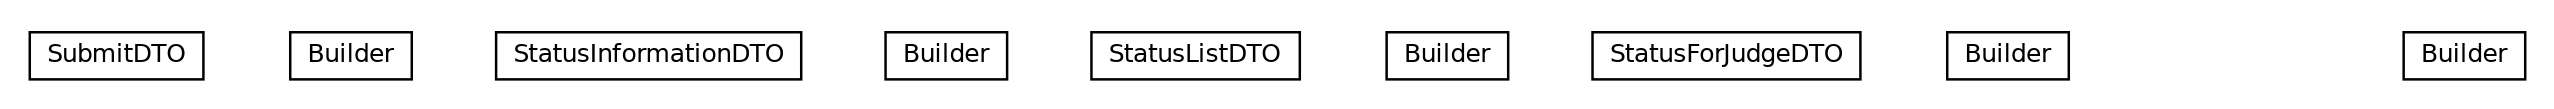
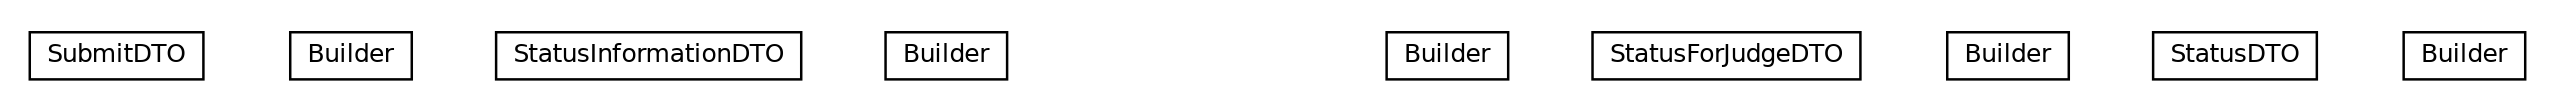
node "StatusListDTO": removed
node "StatusDTO": added
